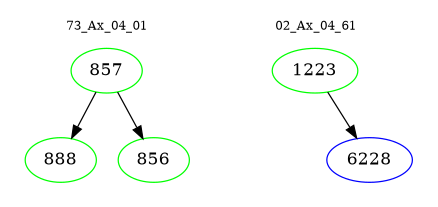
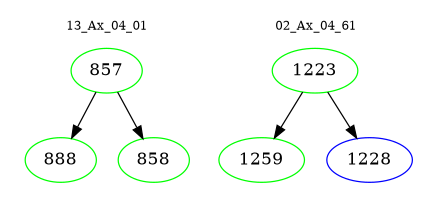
cluster "73_Ax_04_01": label "73_Ax_04_01" -> "13_Ax_04_01"
node "856": label "856" -> "858"
node "1259": added
node "6228": label "6228" -> "1228"
